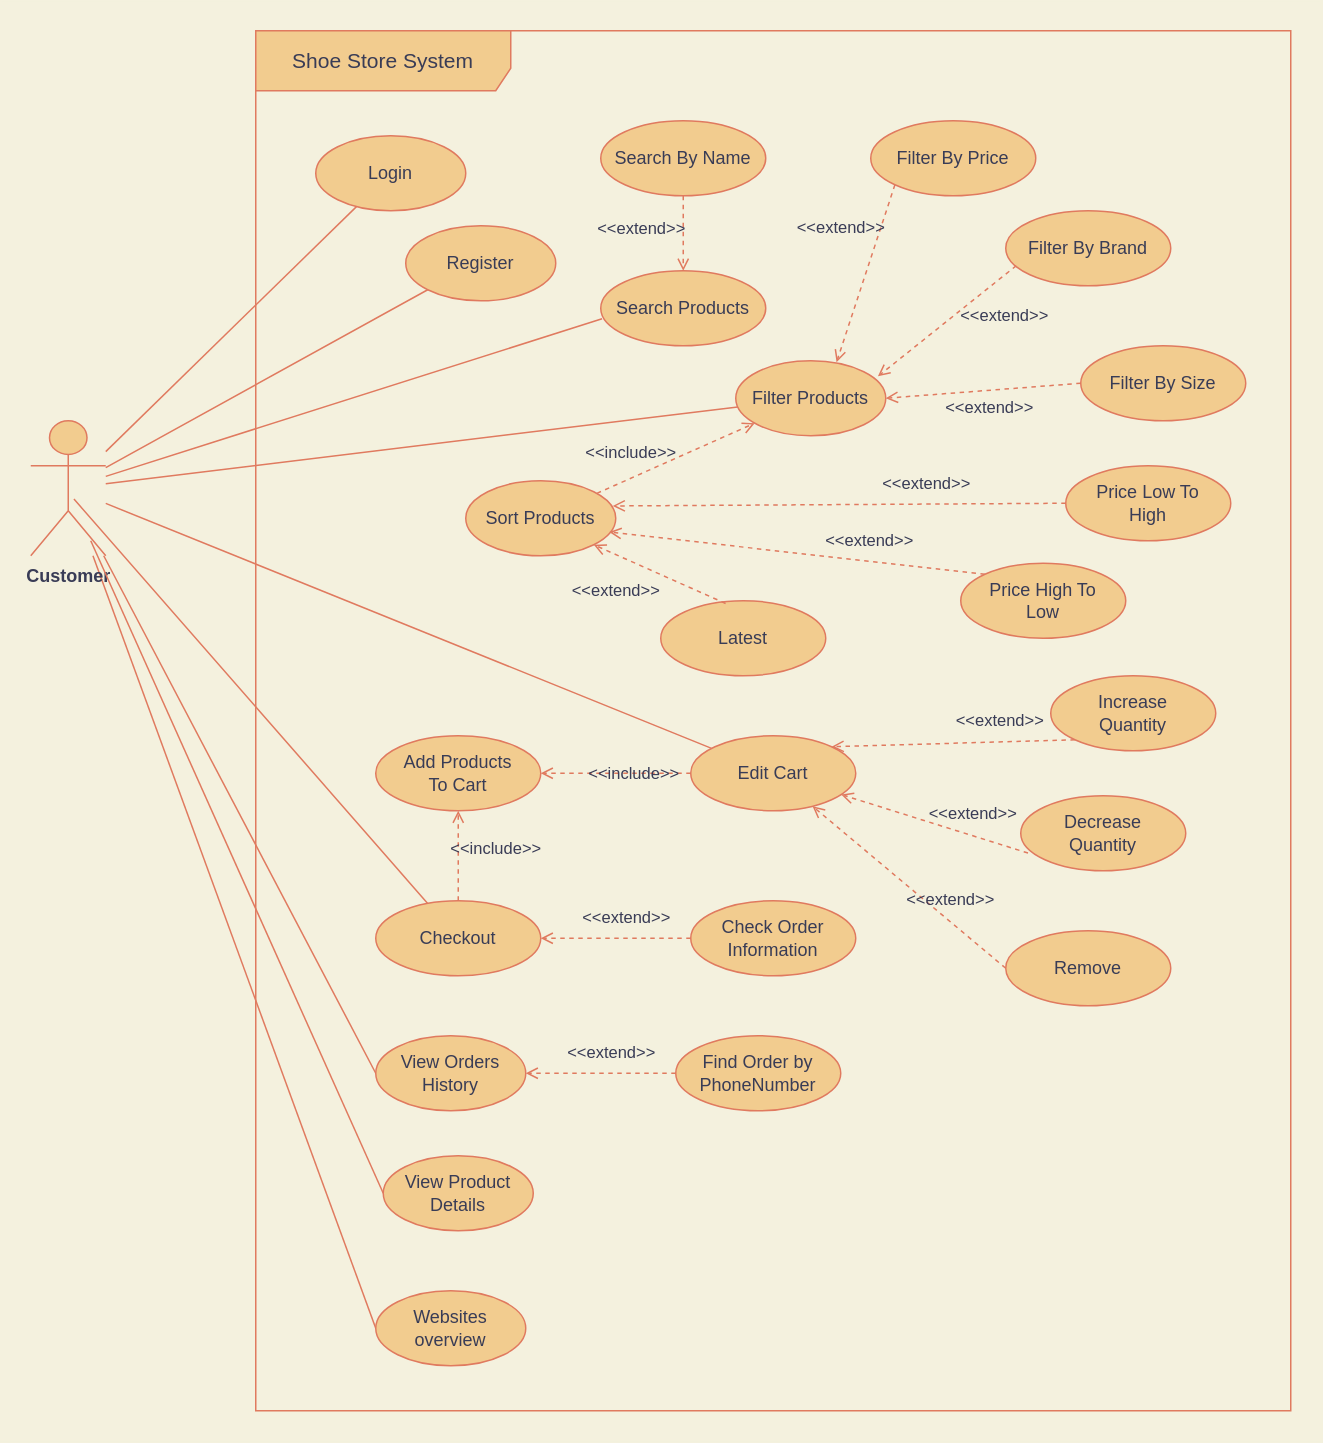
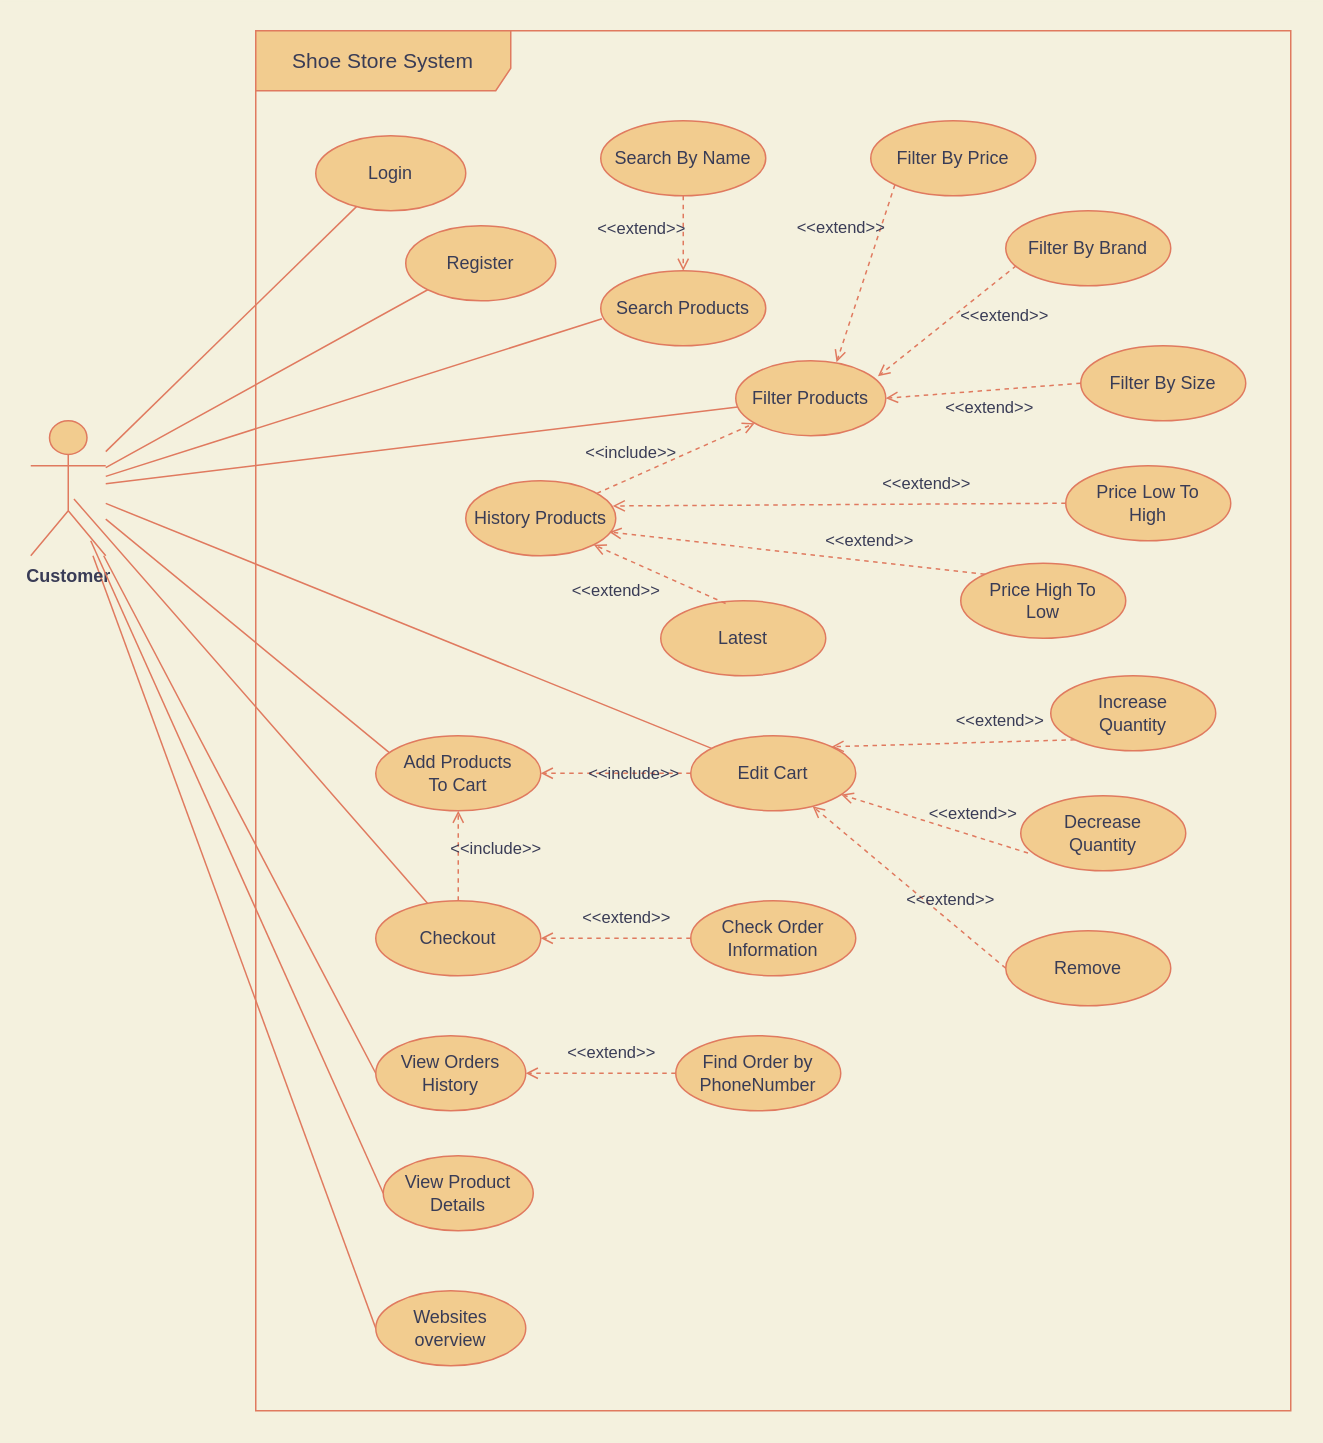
node "Sort Products": label "Sort Products" -> "History Products"
edge "Customer" -- "Add Products To Cart": added
